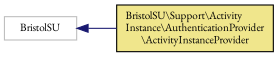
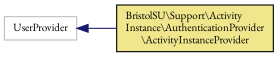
node "BristolSU": label "BristolSU" -> "UserProvider"
